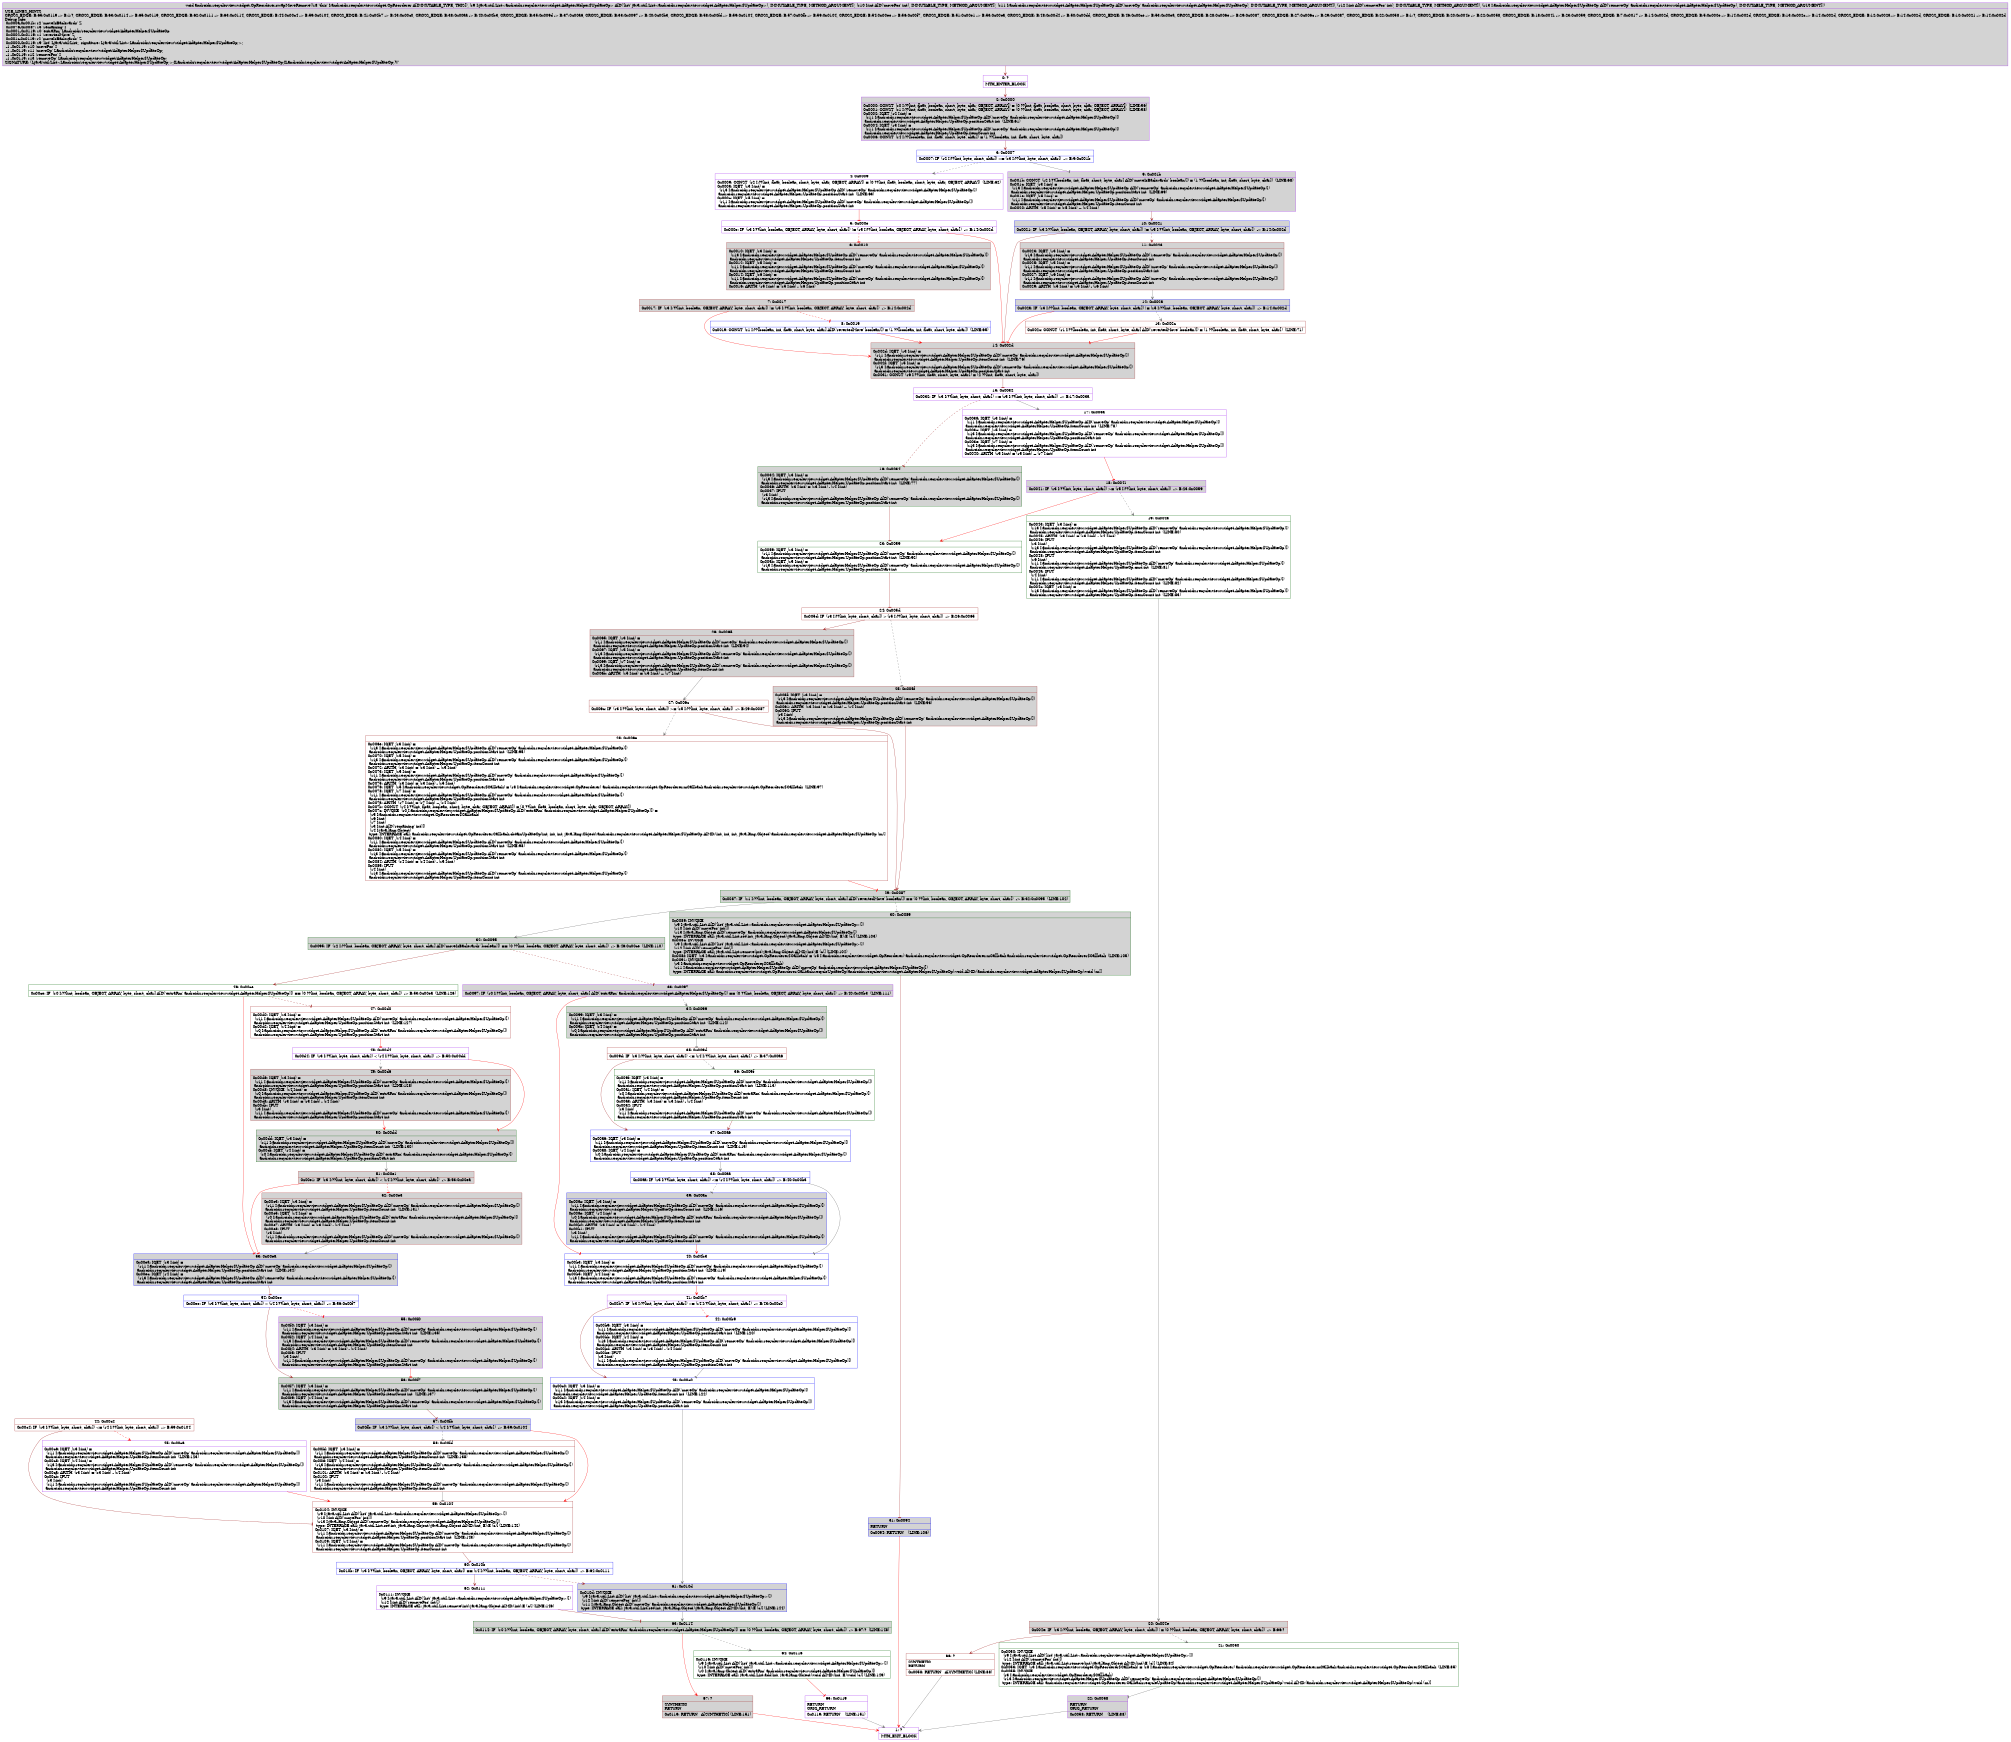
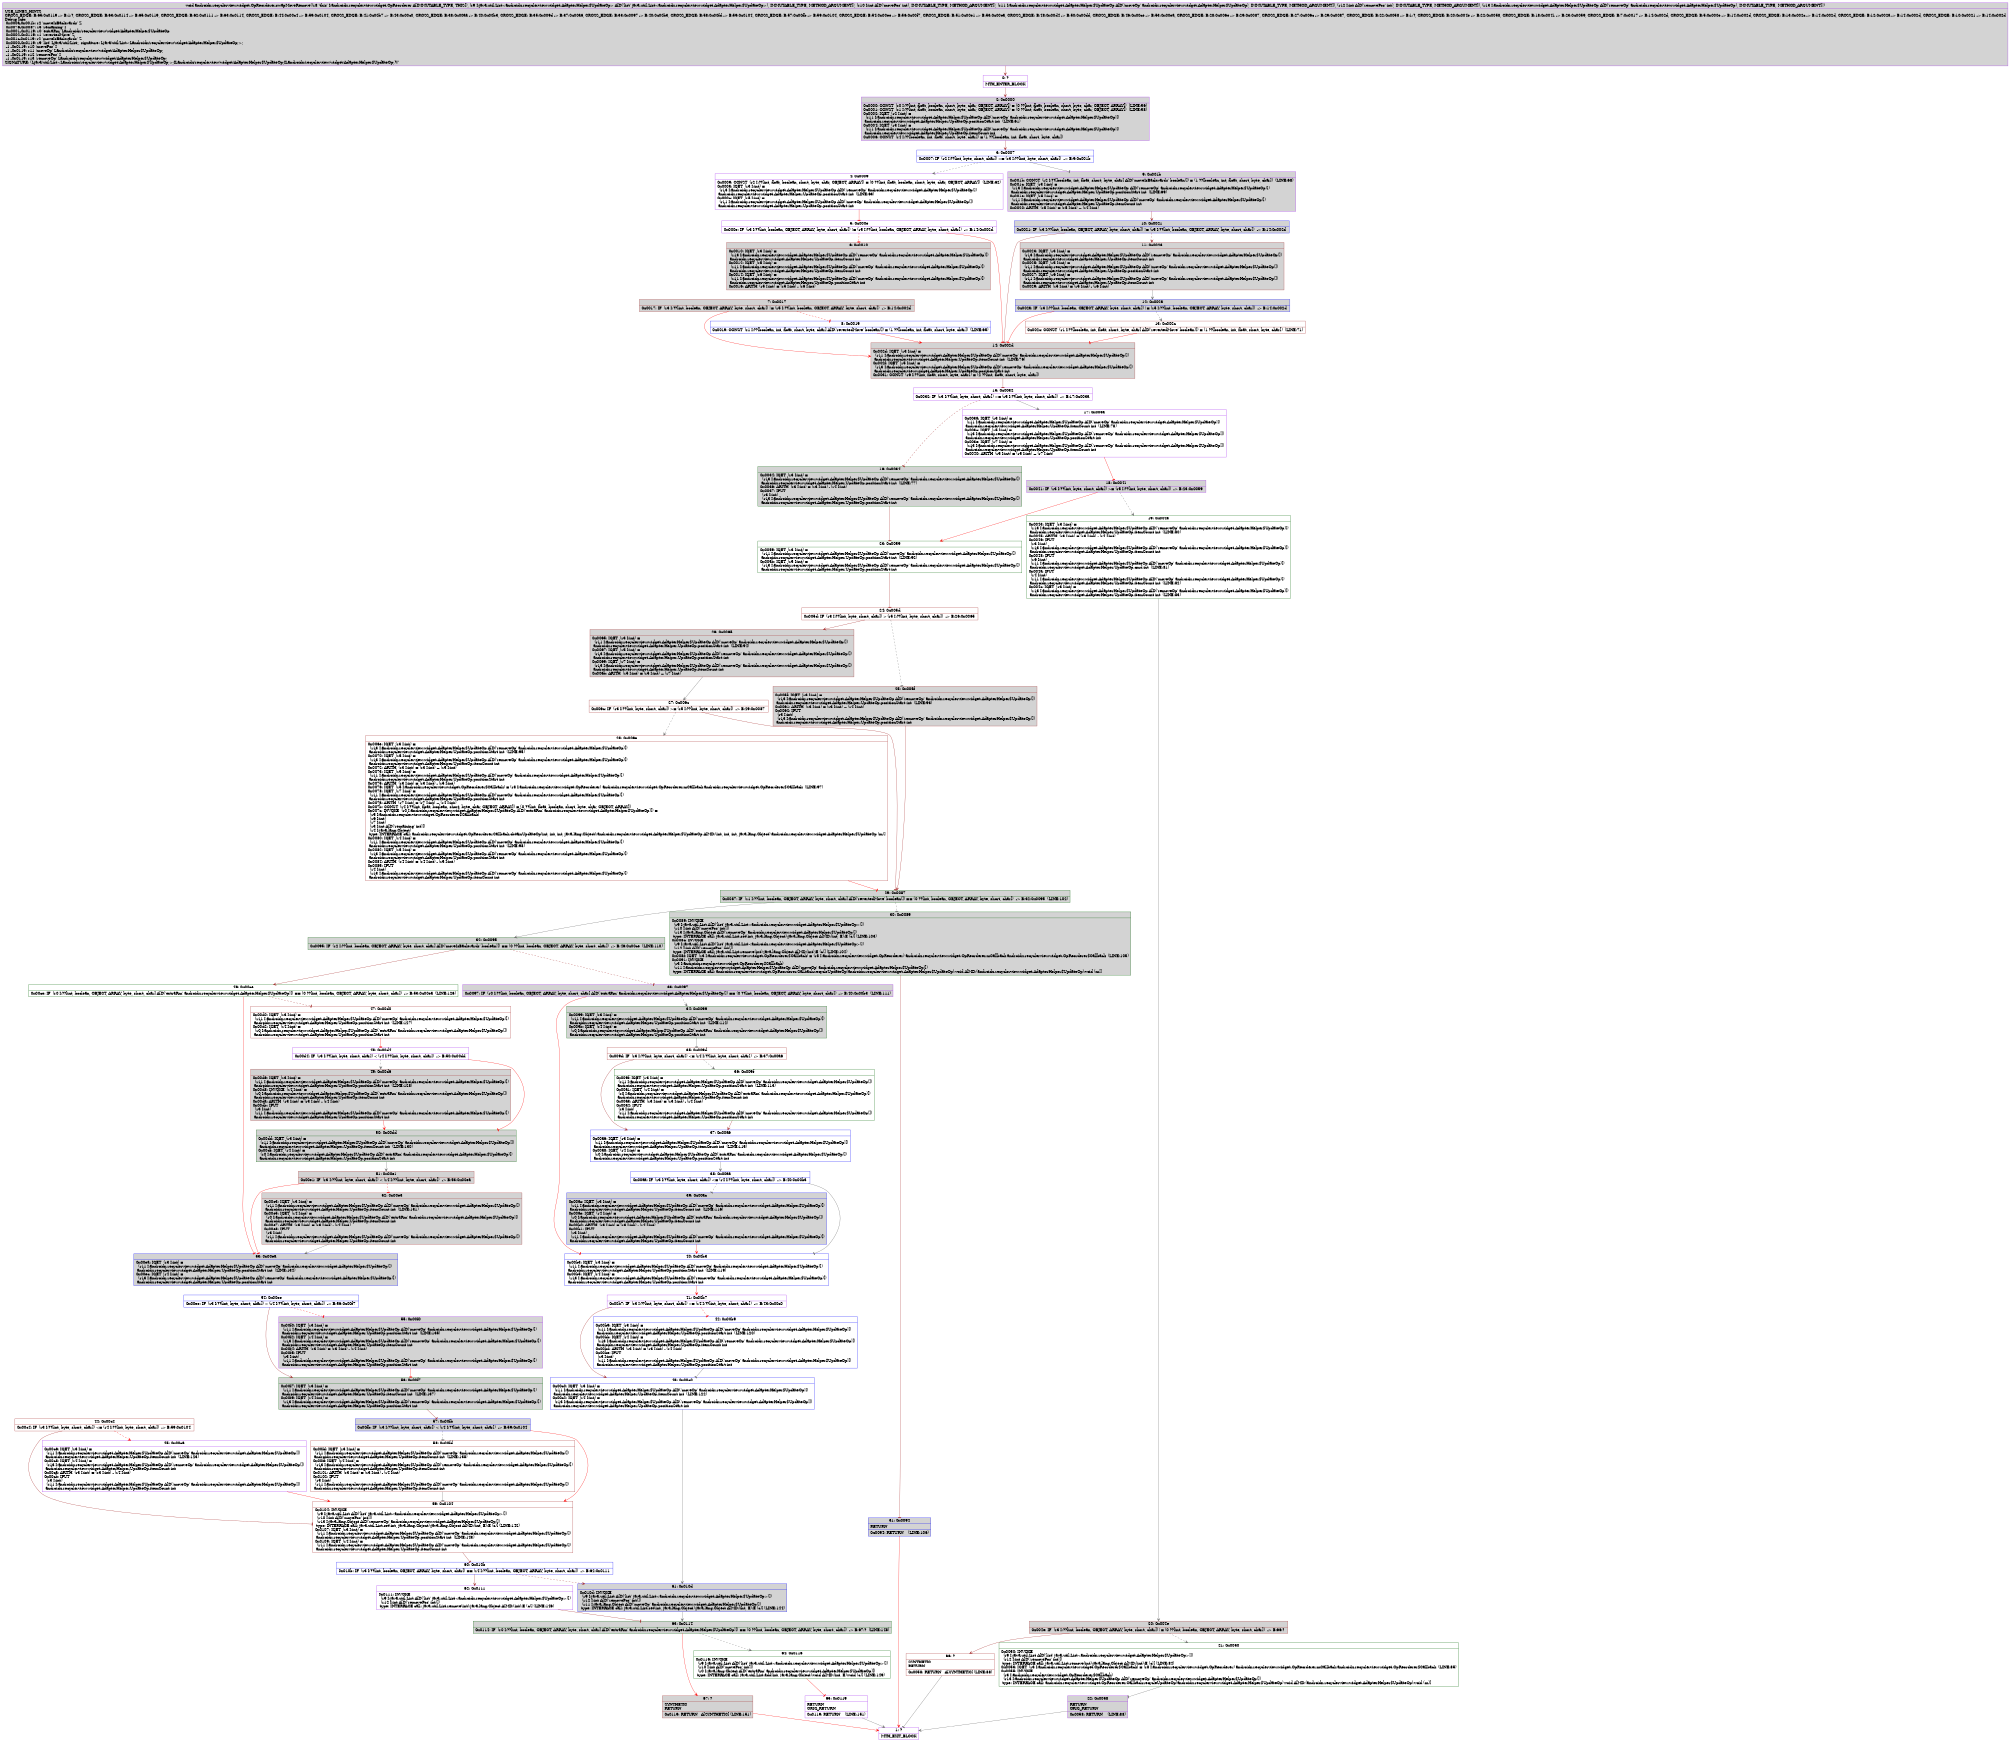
edge "53: 0x00ea" -> "54: 0x00ee": removed
